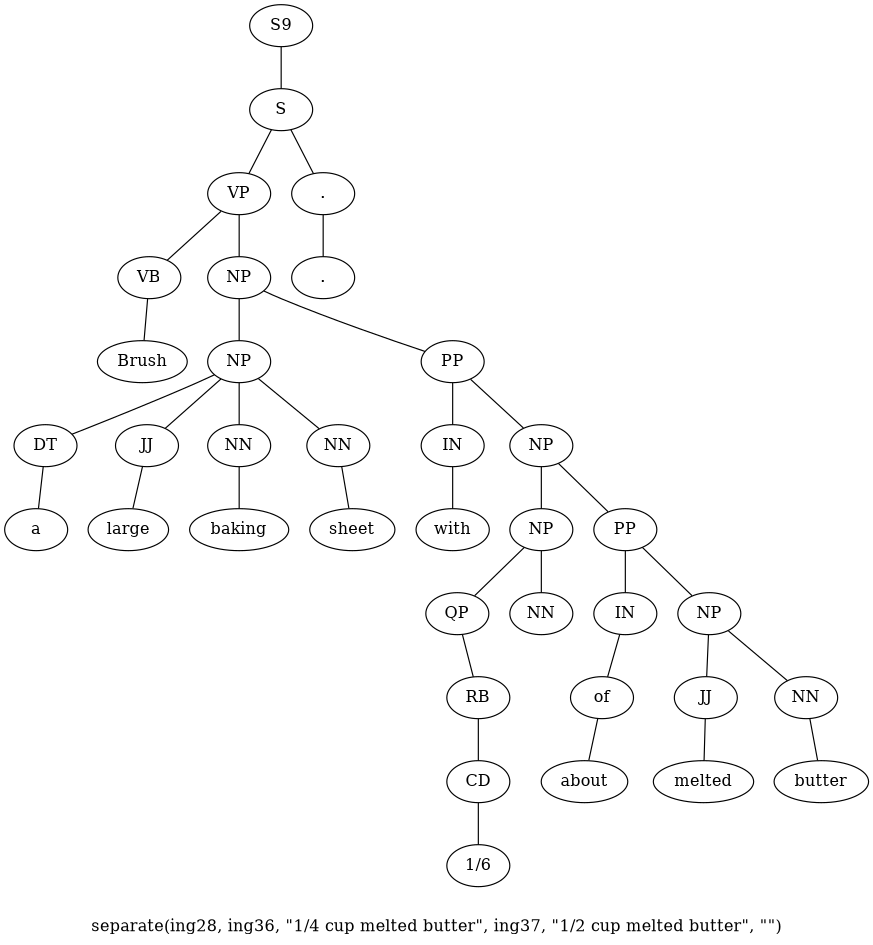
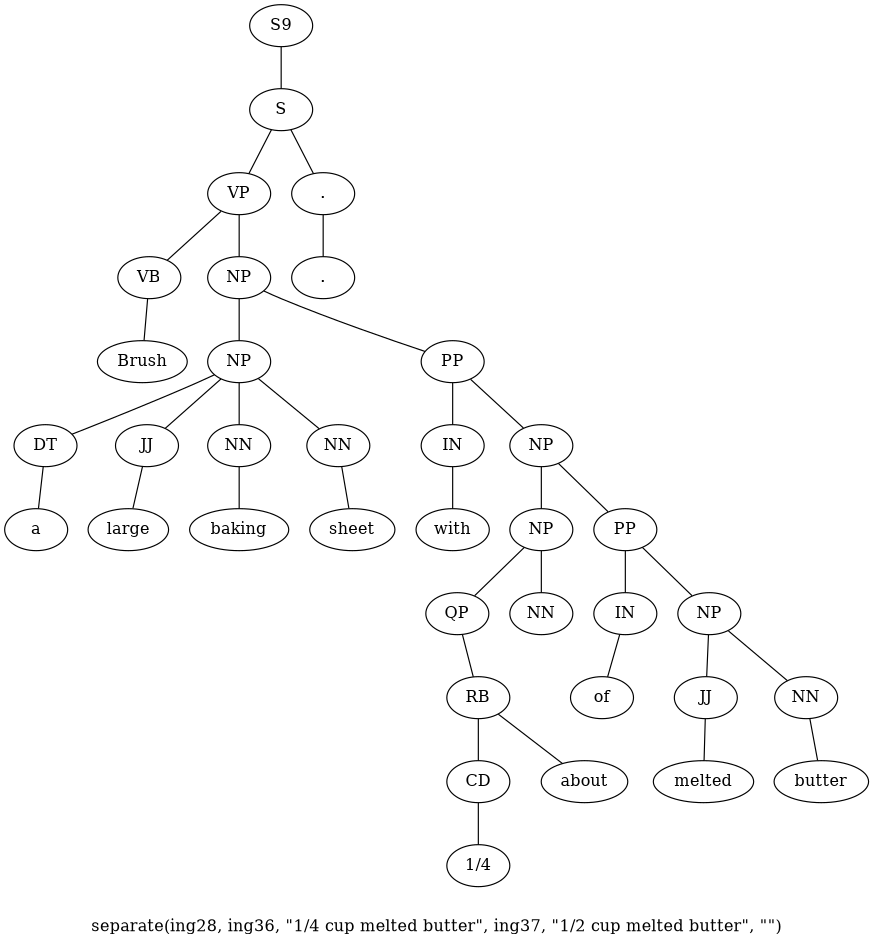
edge "of" -- "about": now "RB" -- "about"
node "1/6": label "1/6" -> "1/4"
